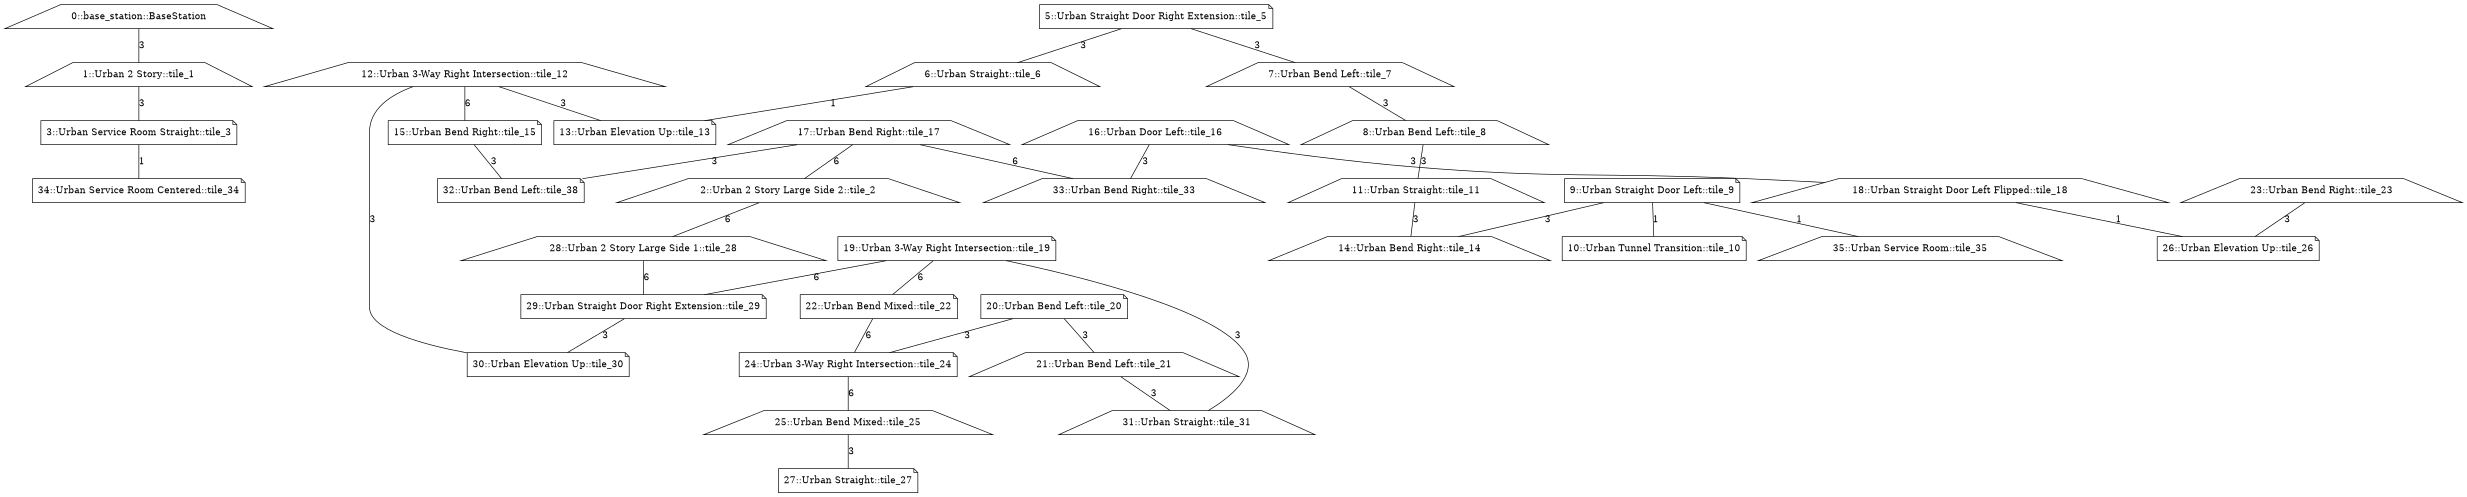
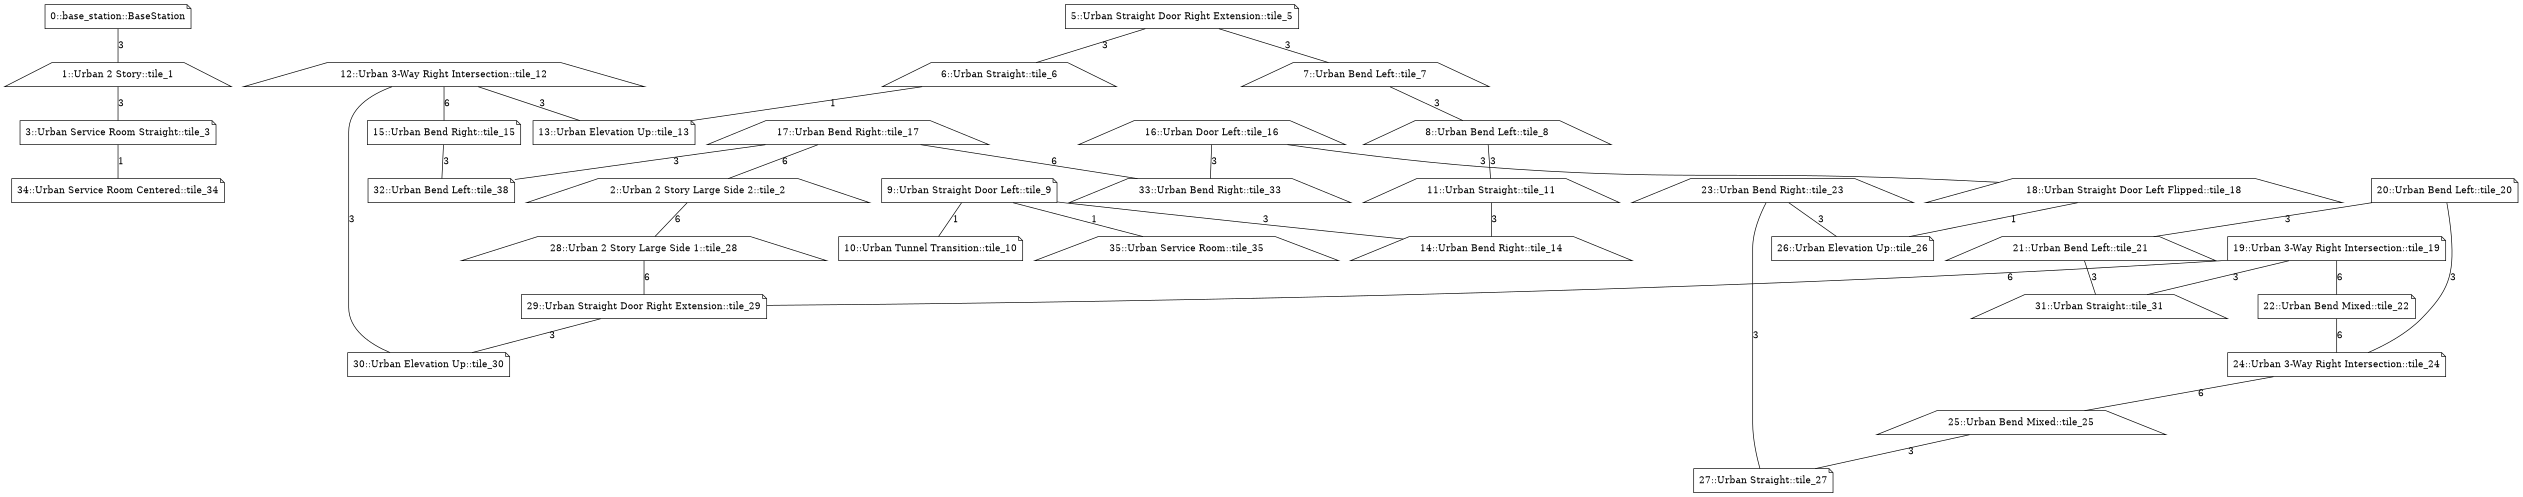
node "0::base_station::BaseStation": shape trapezium -> note
edge "23::Urban Bend Right::tile_23" -- "27::Urban Straight::tile_27": added, label "3"
